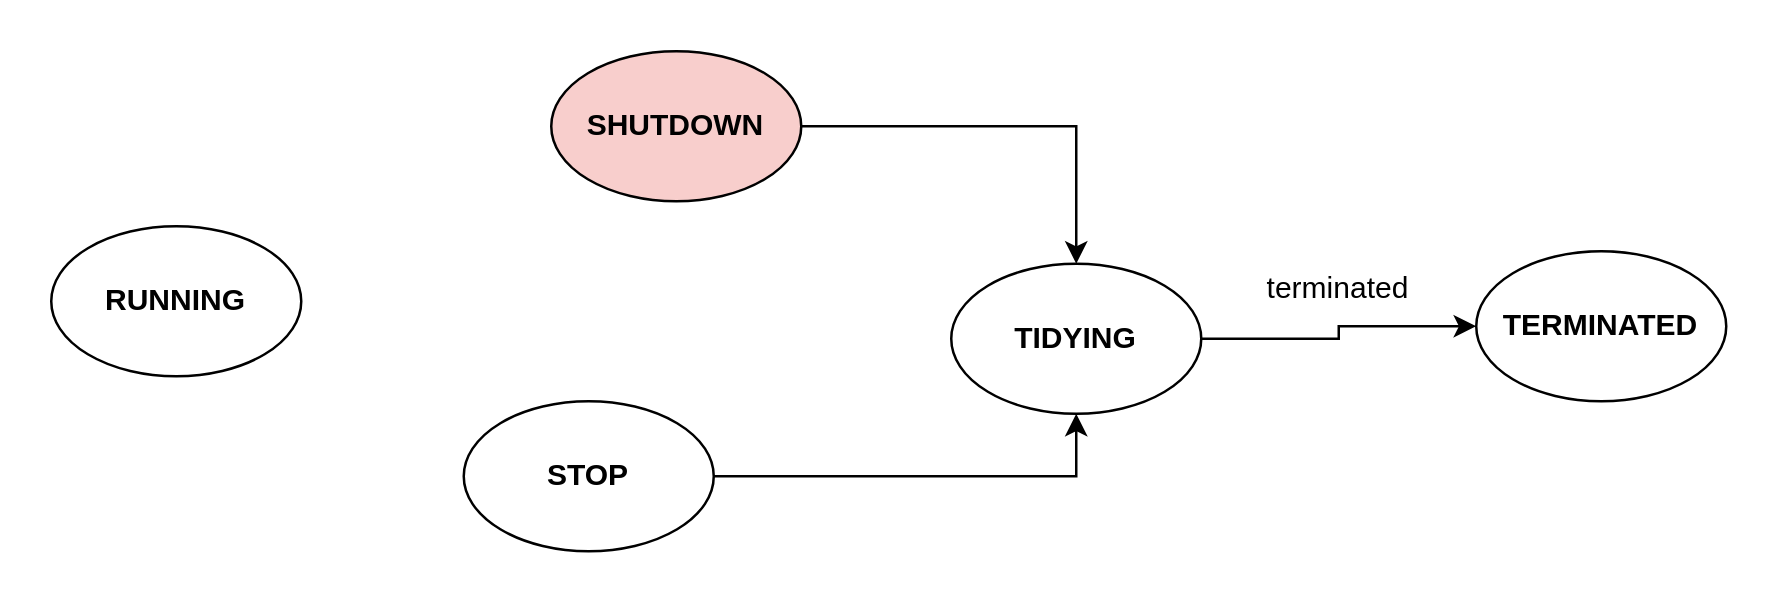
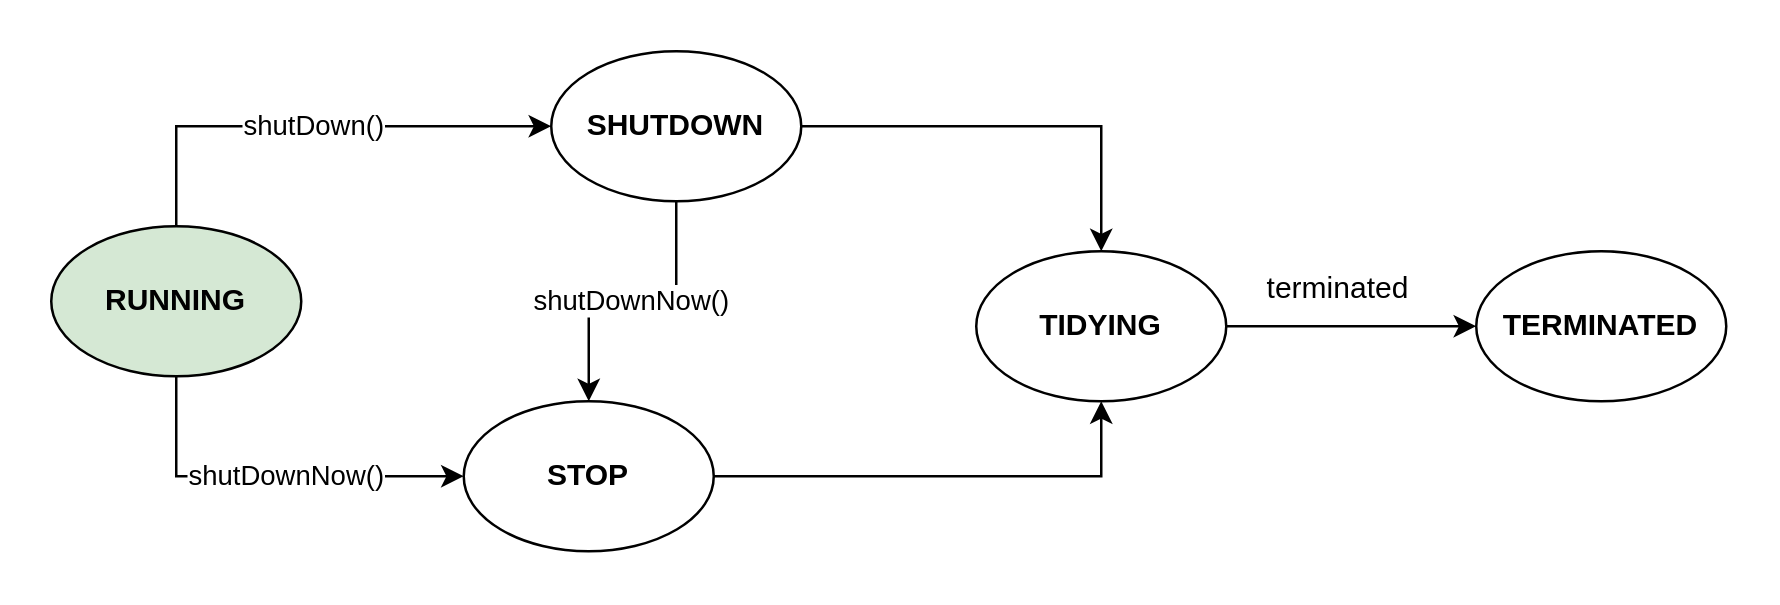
edge "RUNNING" -> "SHUTDOWN": added, label "shutDown()"
node "SHUTDOWN": fillcolor #f8cecc -> #ffffff
node "RUNNING": fillcolor #ffffff -> #d5e8d4
node "TIDYING": moved (1076, 339) -> (1101, 326)
edge "SHUTDOWN" -> "STOP": added, label "shutDownNow()"
edge "RUNNING" -> "STOP": added, label "shutDownNow()"
